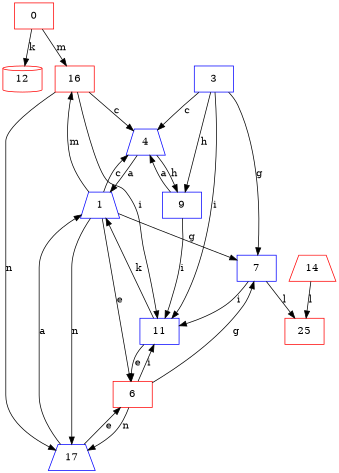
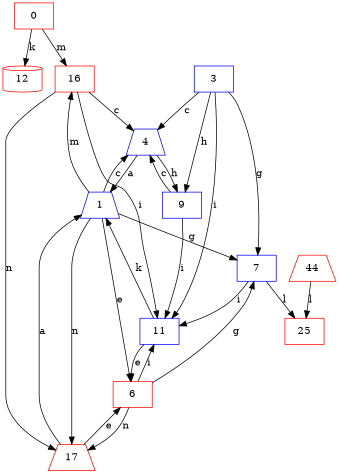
edge "9" -> "4": label "a" -> "c"
node "14": label "14" -> "44"
node "17": color blue -> red
